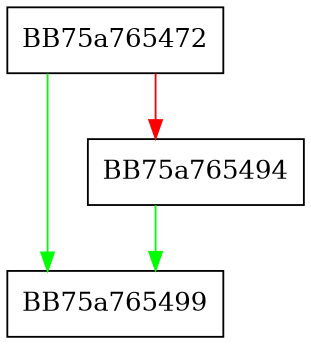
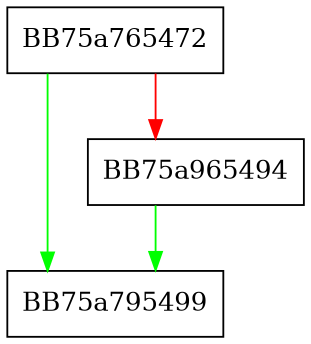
node "BB75a765494": label "BB75a765494" -> "BB75a965494"
node "BB75a765499": label "BB75a765499" -> "BB75a795499"
